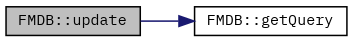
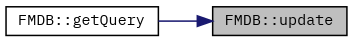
edge "FMDB::update" -> "FMDB::getQuery": reversed
